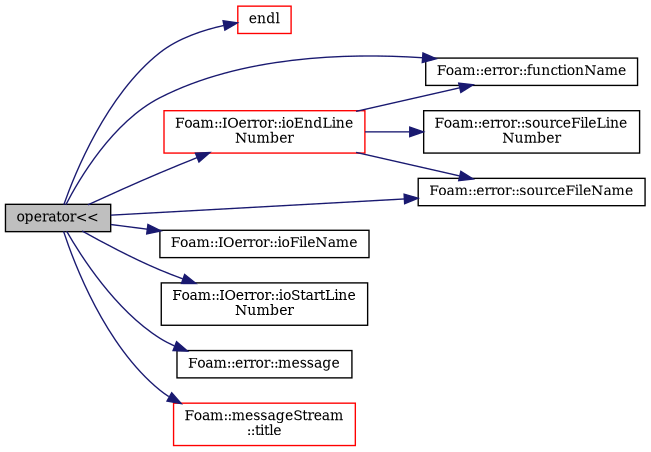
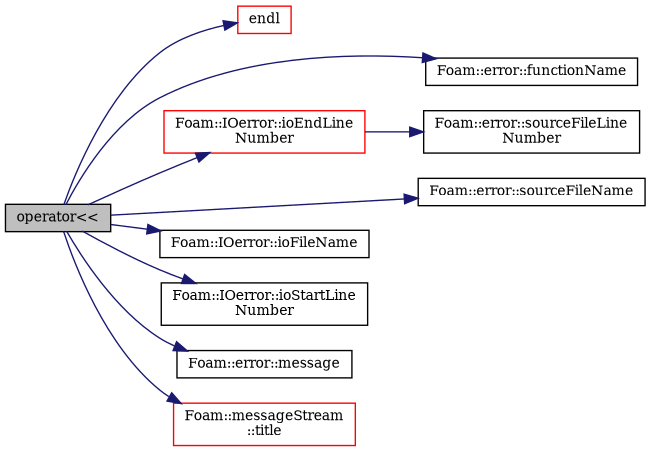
edge "Foam::IOerror::ioEndLine Number" -> "Foam::error::functionName": removed
edge "Foam::IOerror::ioEndLine Number" -> "Foam::error::sourceFileName": removed
